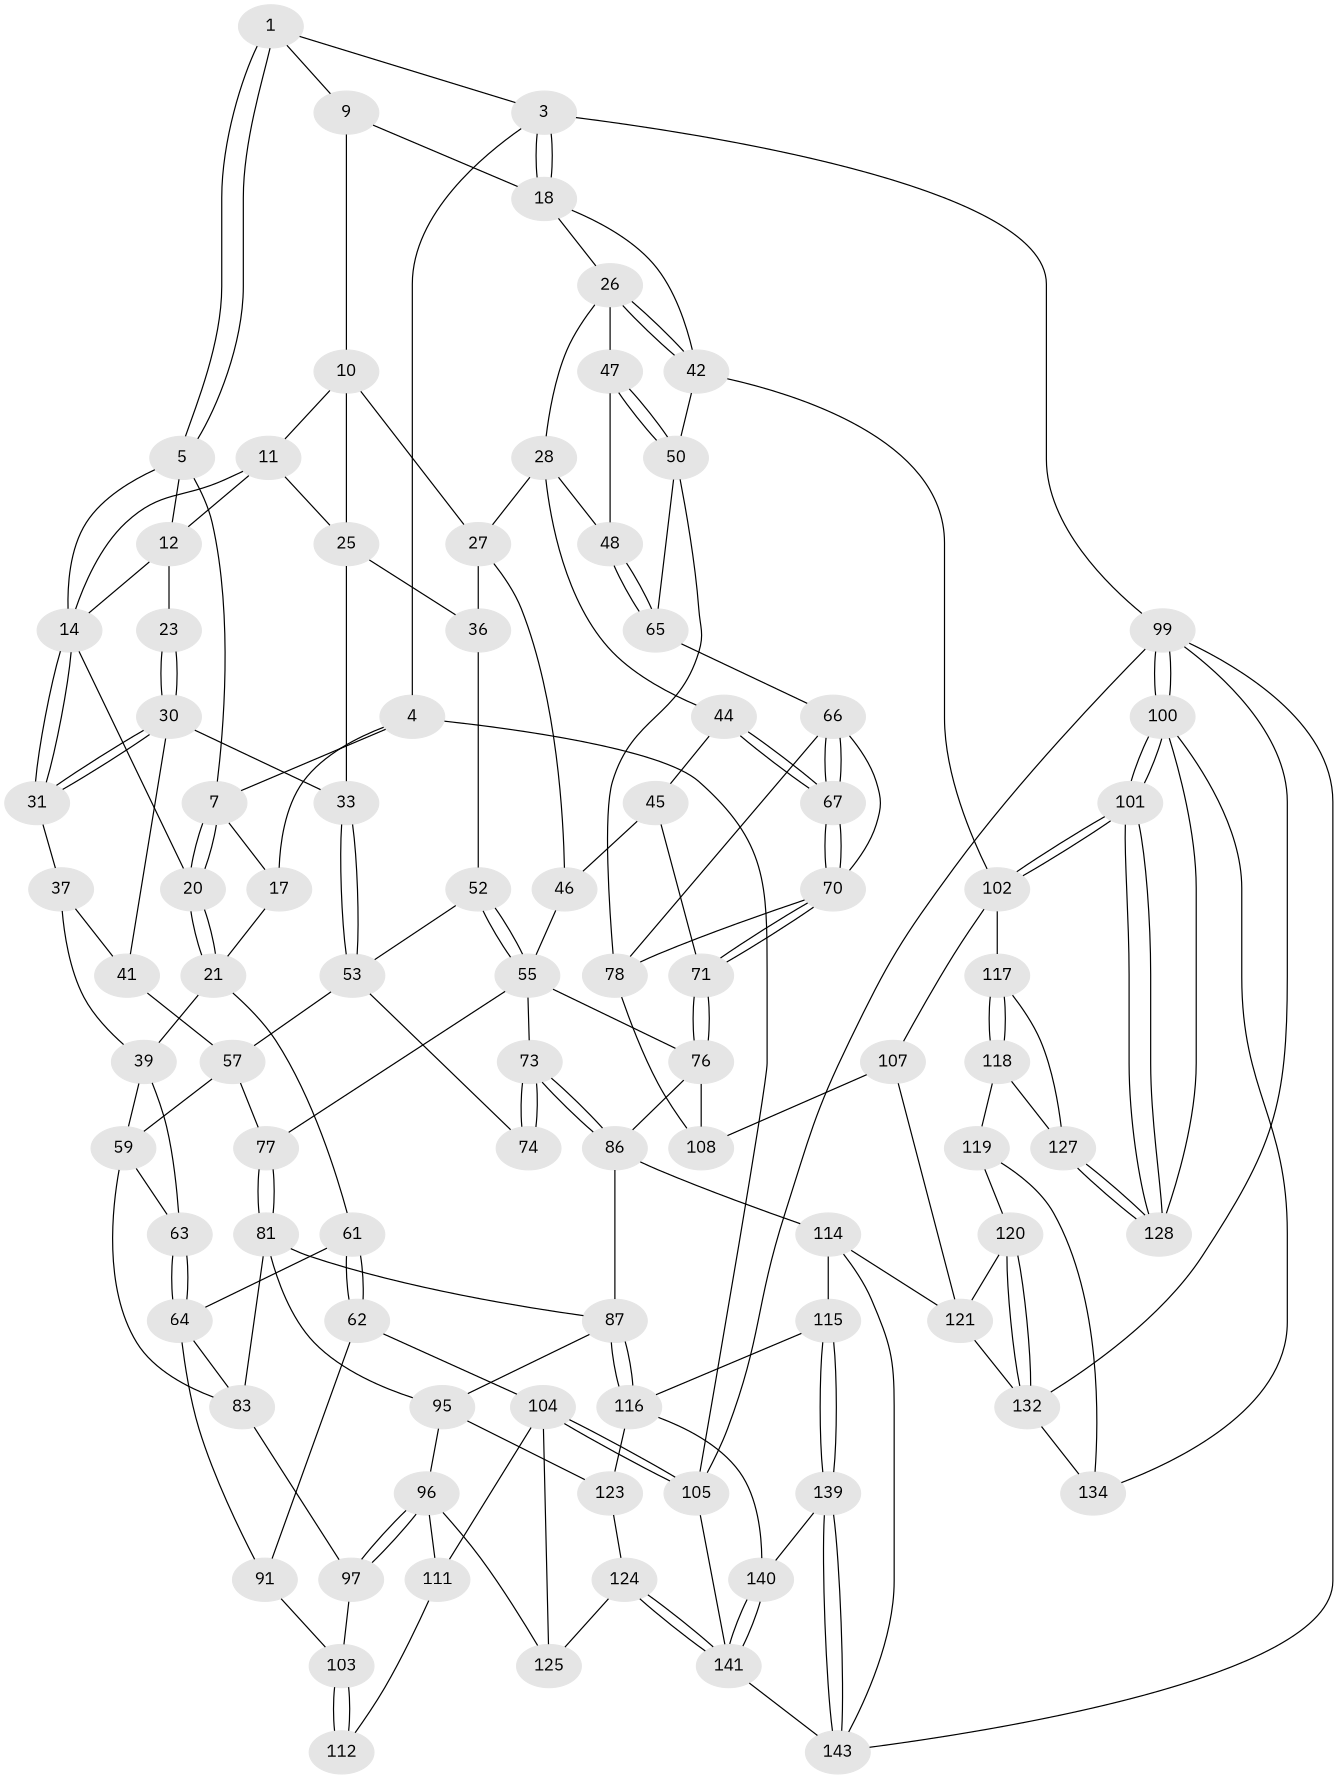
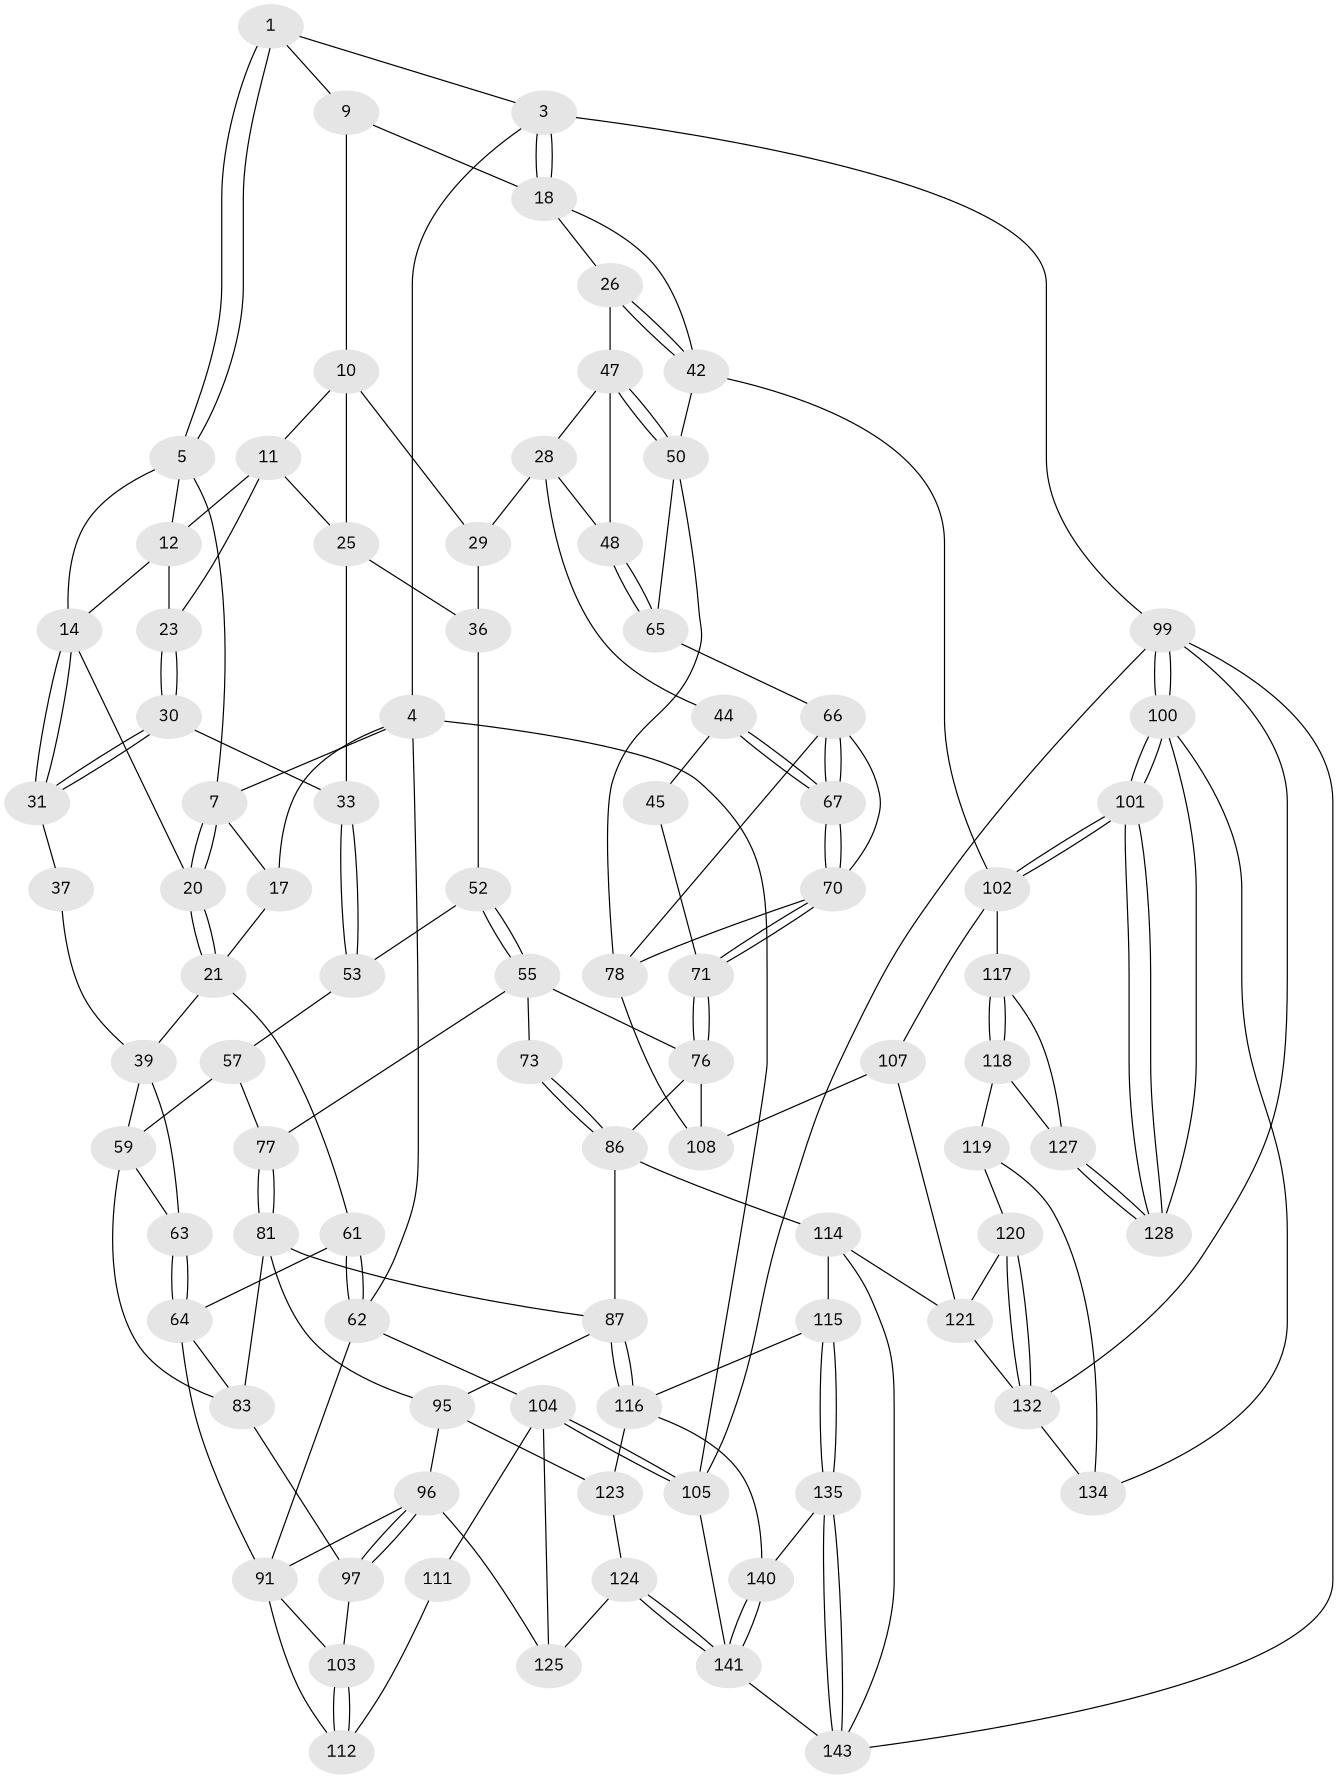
edge "26" -- "28": now "47" -- "28"
edge "11" -- "14": now "11" -- "23"
node "27": label "27" -> "29"
node "46": removed
node "41": removed
edge "4" -- "62": added
node "74": removed
node "139": label "139" -> "135"
edge "96" -- "111": now "96" -- "91"
edge "91" -- "112": added
